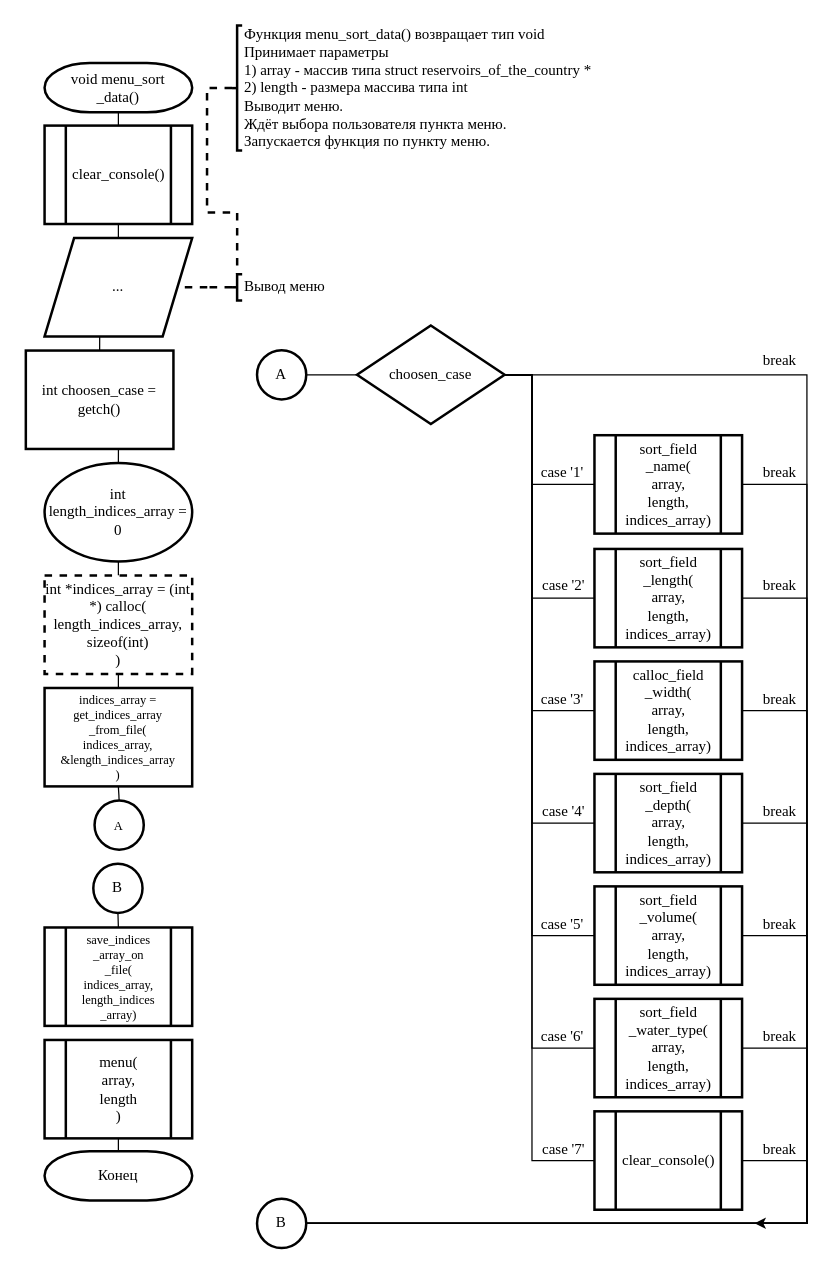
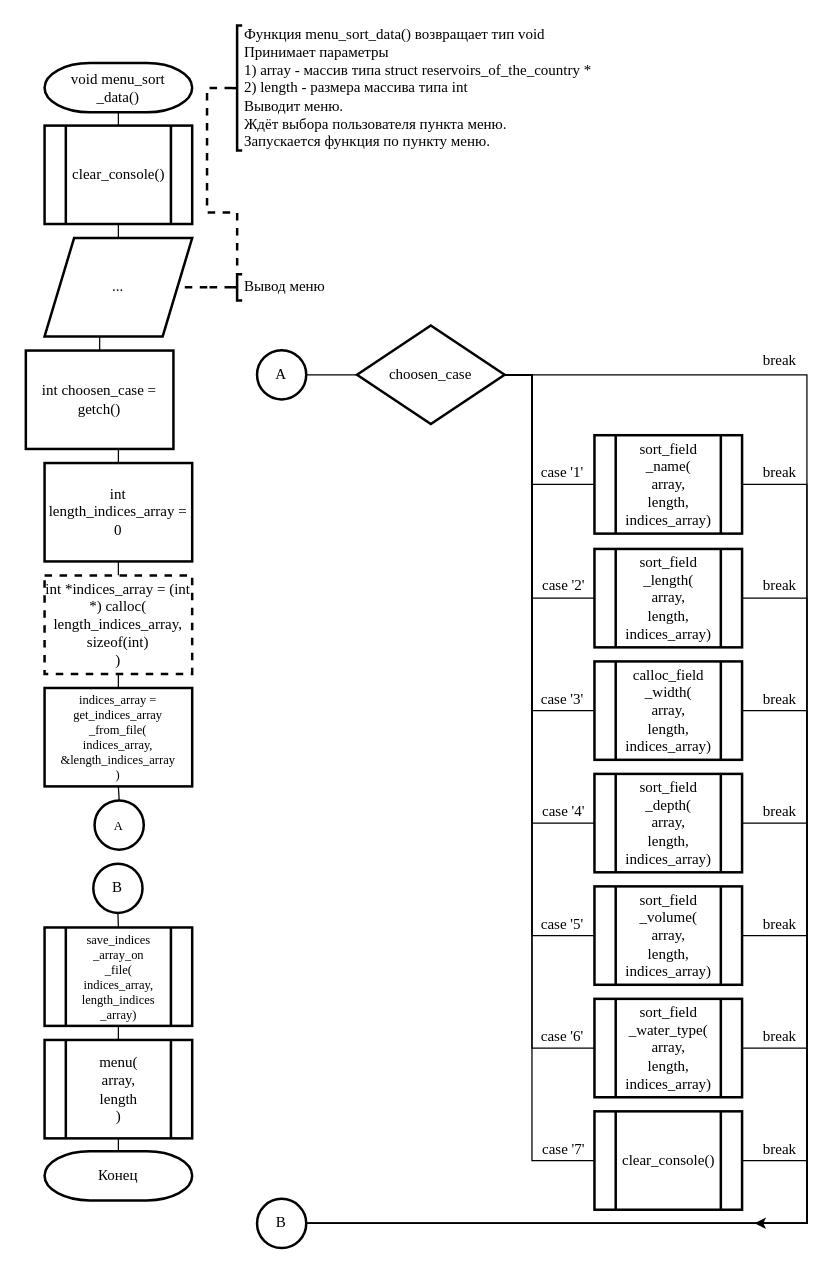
node "int length_indices_array = 0": shape ellipse -> rectangle
edge "save_indices_array_on_file( indices_array, length_indices _array)" -- "menu(array,length)": added
